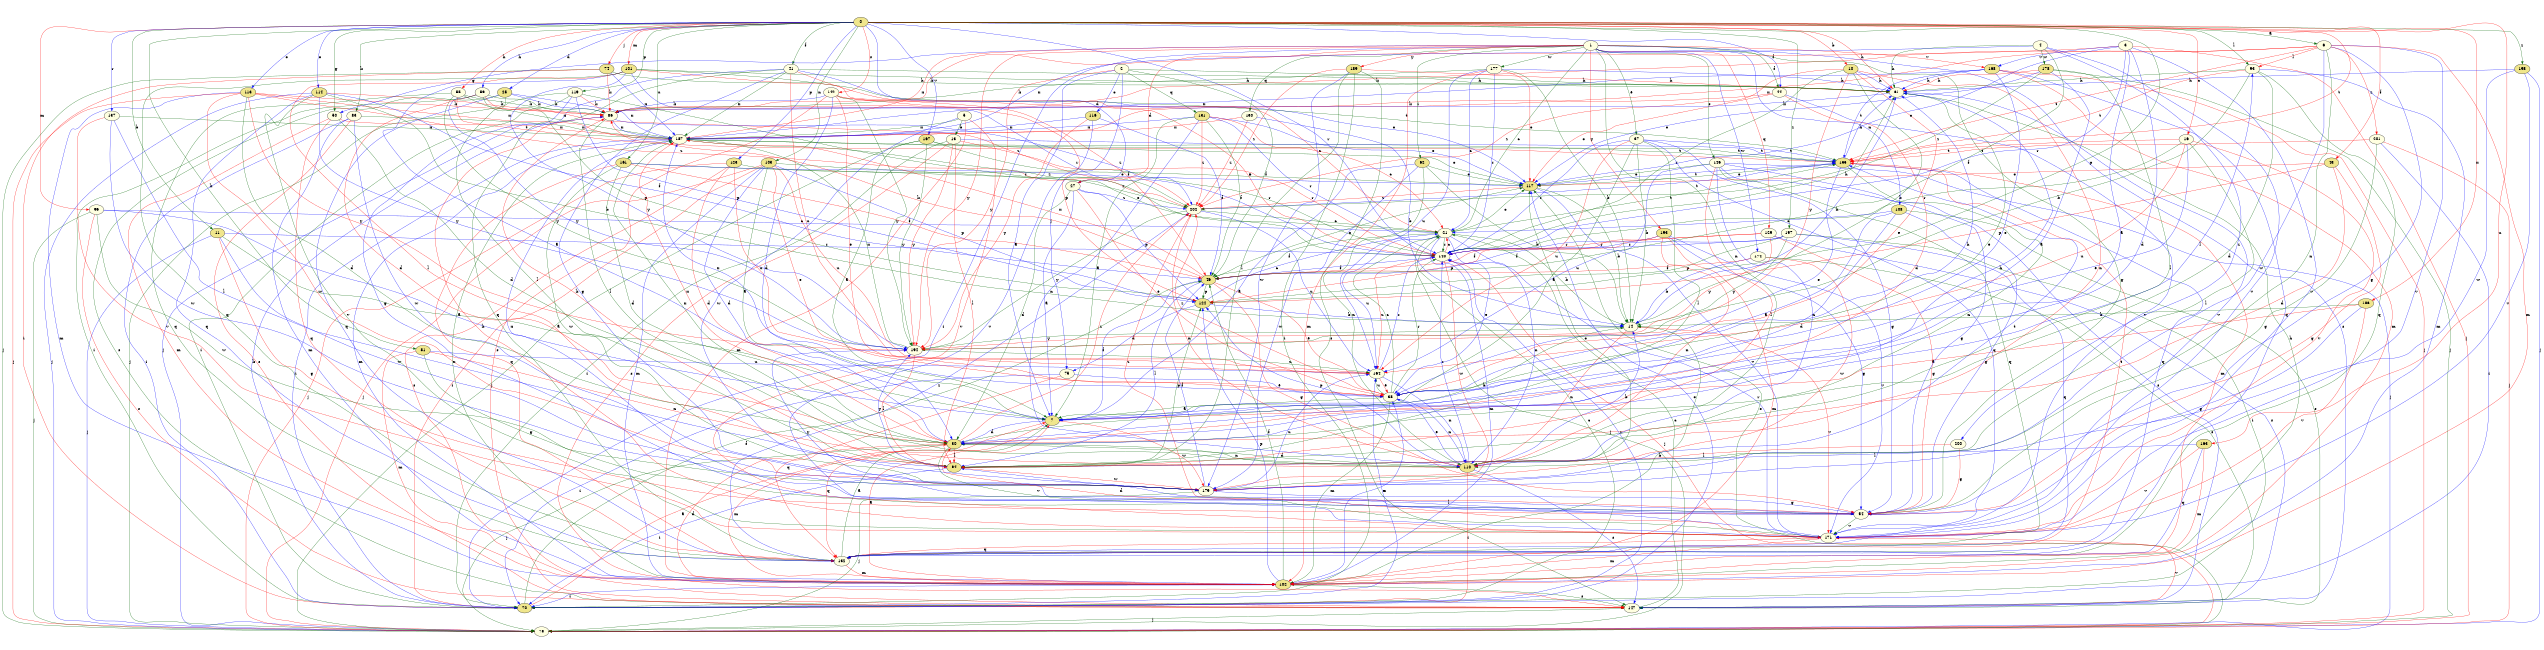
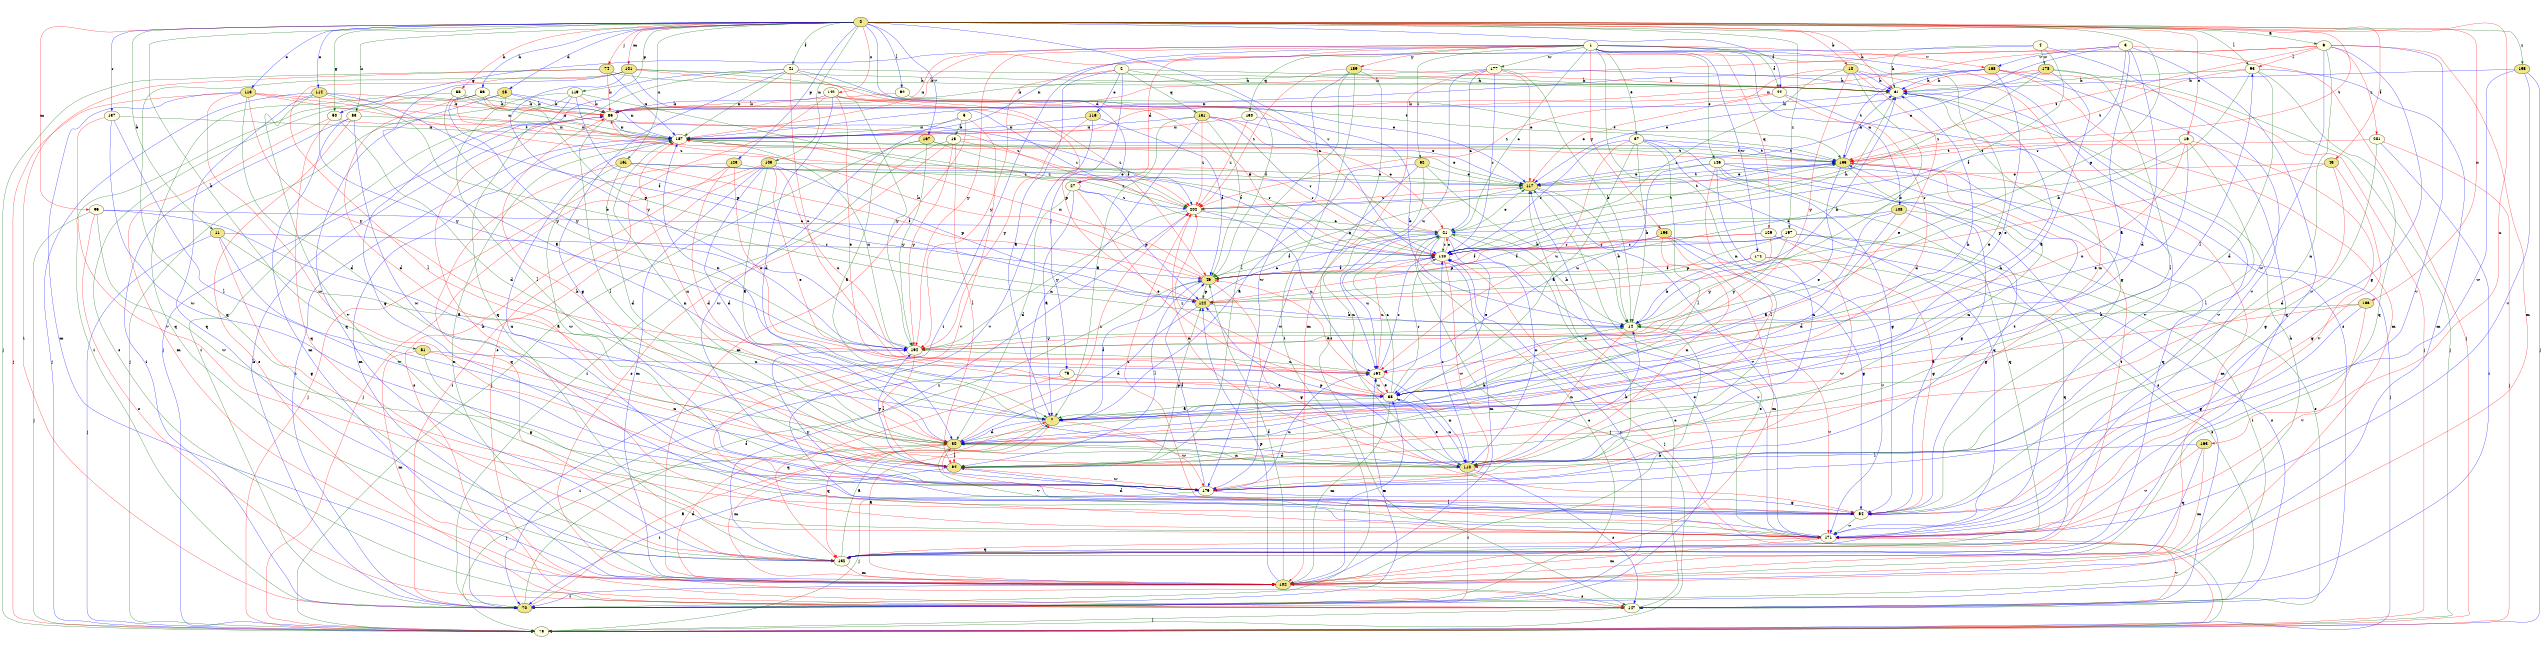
node "92": added
edge "103" -> "21": now "103" -> "117"
edge "46" -> "38": reversed
edge "124" -> "75": now "124" -> "30"
node "200": removed
